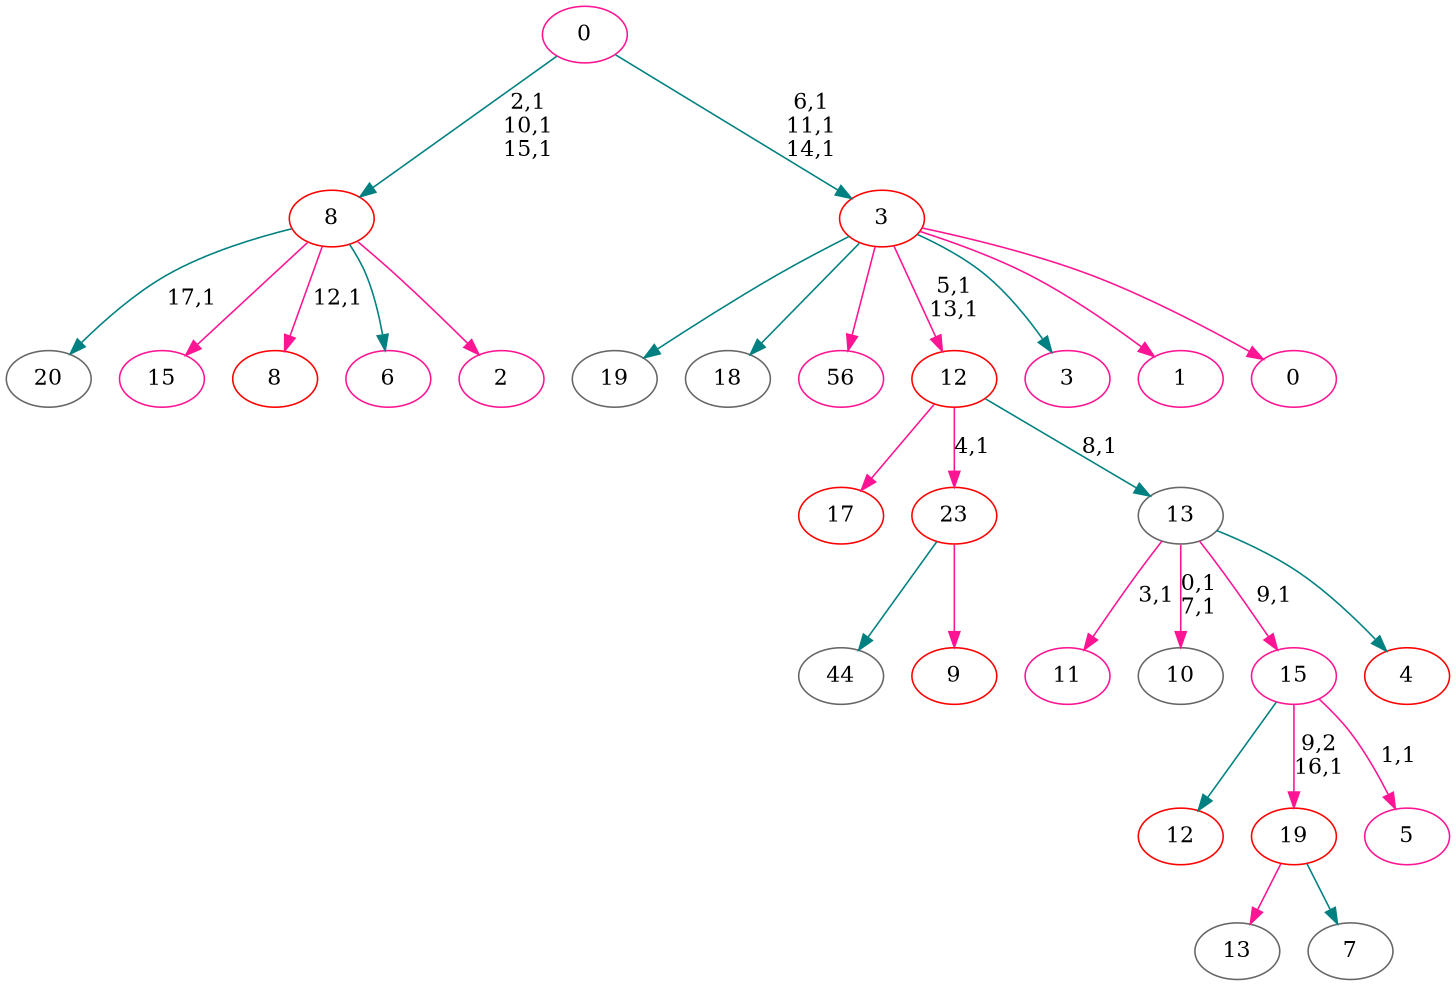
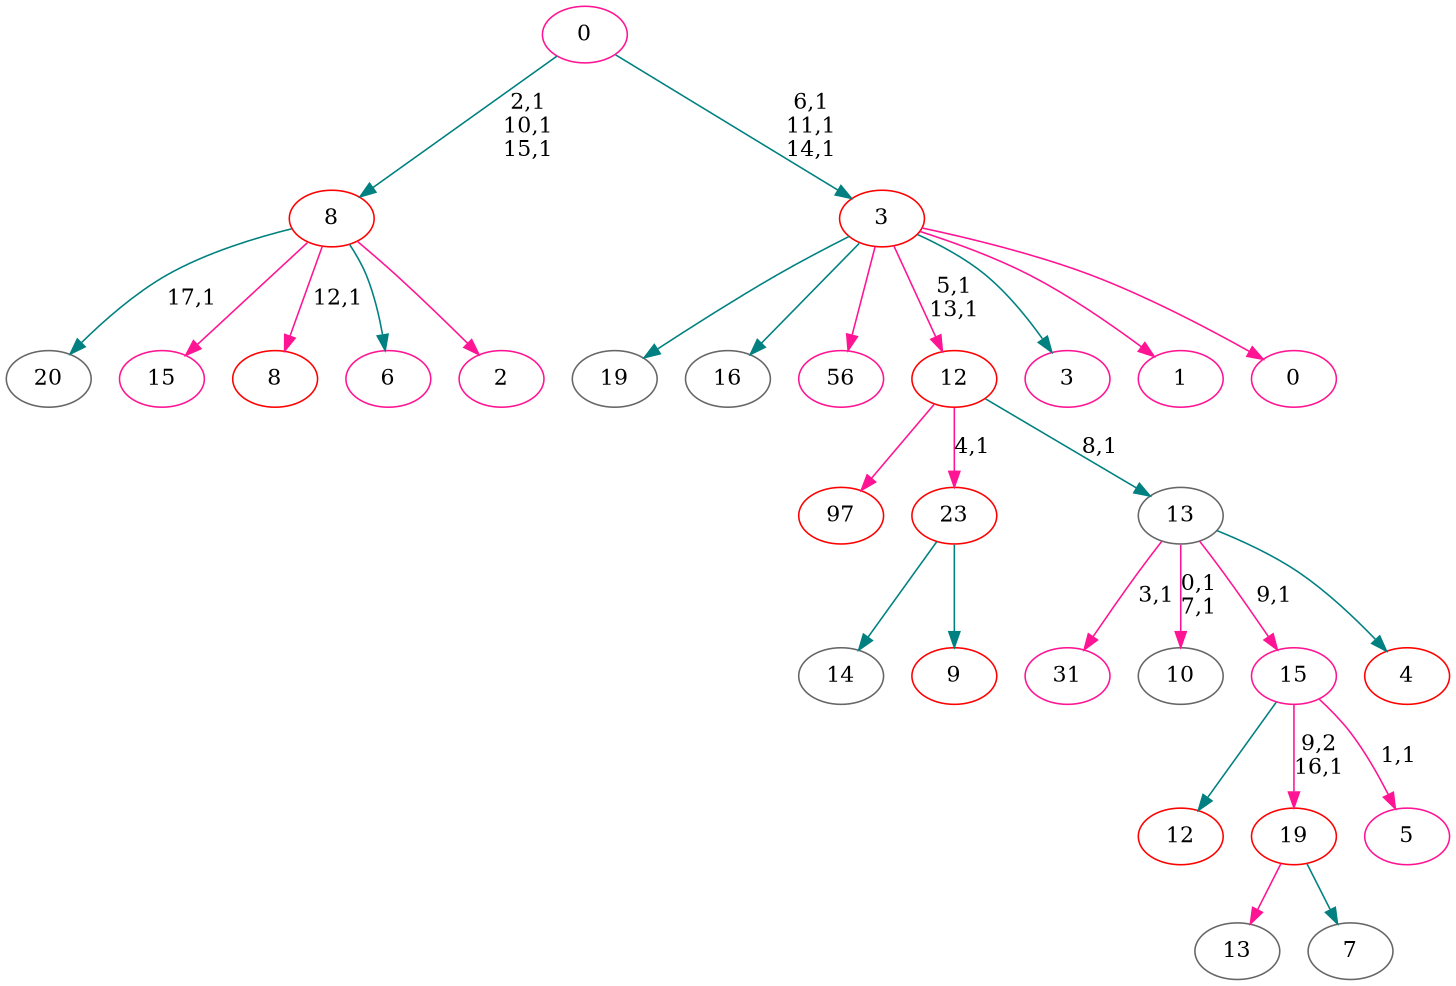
node "18": label "18" -> "16"
node "17": label "17" -> "97"
edge "23" -> "9": color deeppink -> teal
node "44": label "44" -> "14"
node "11": label "11" -> "31"
